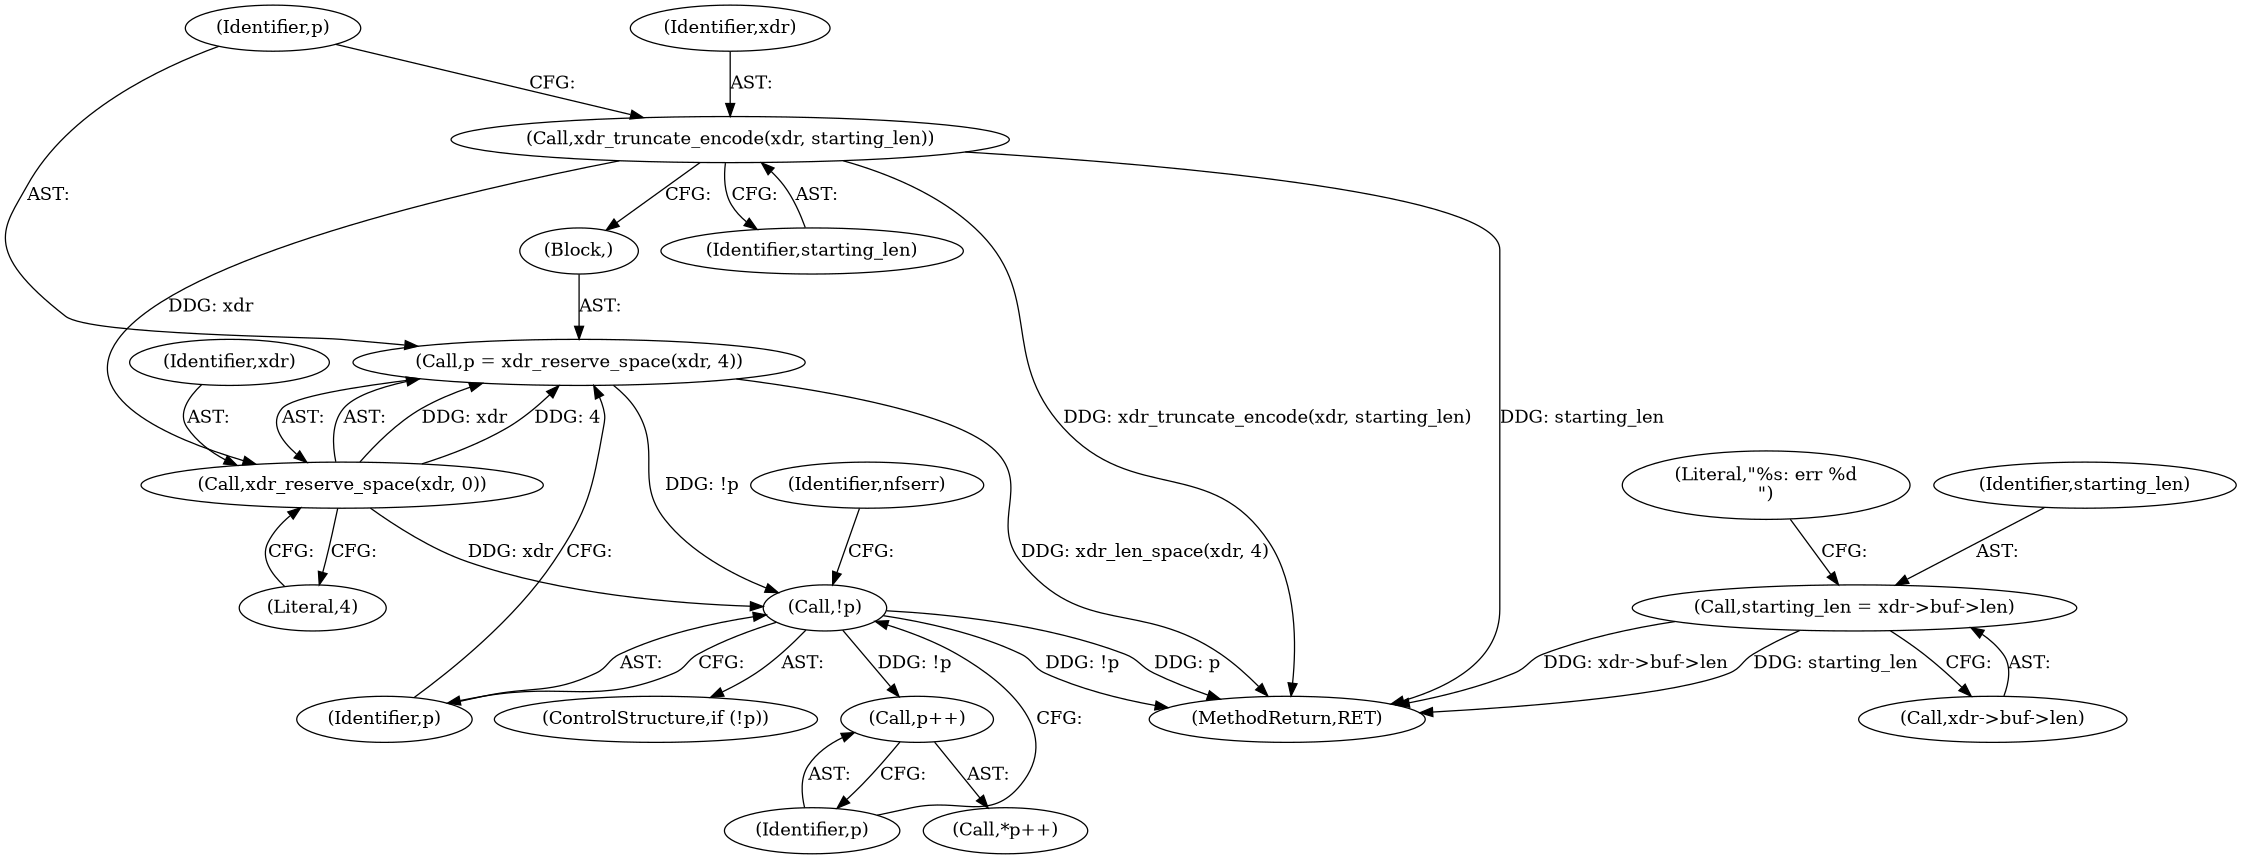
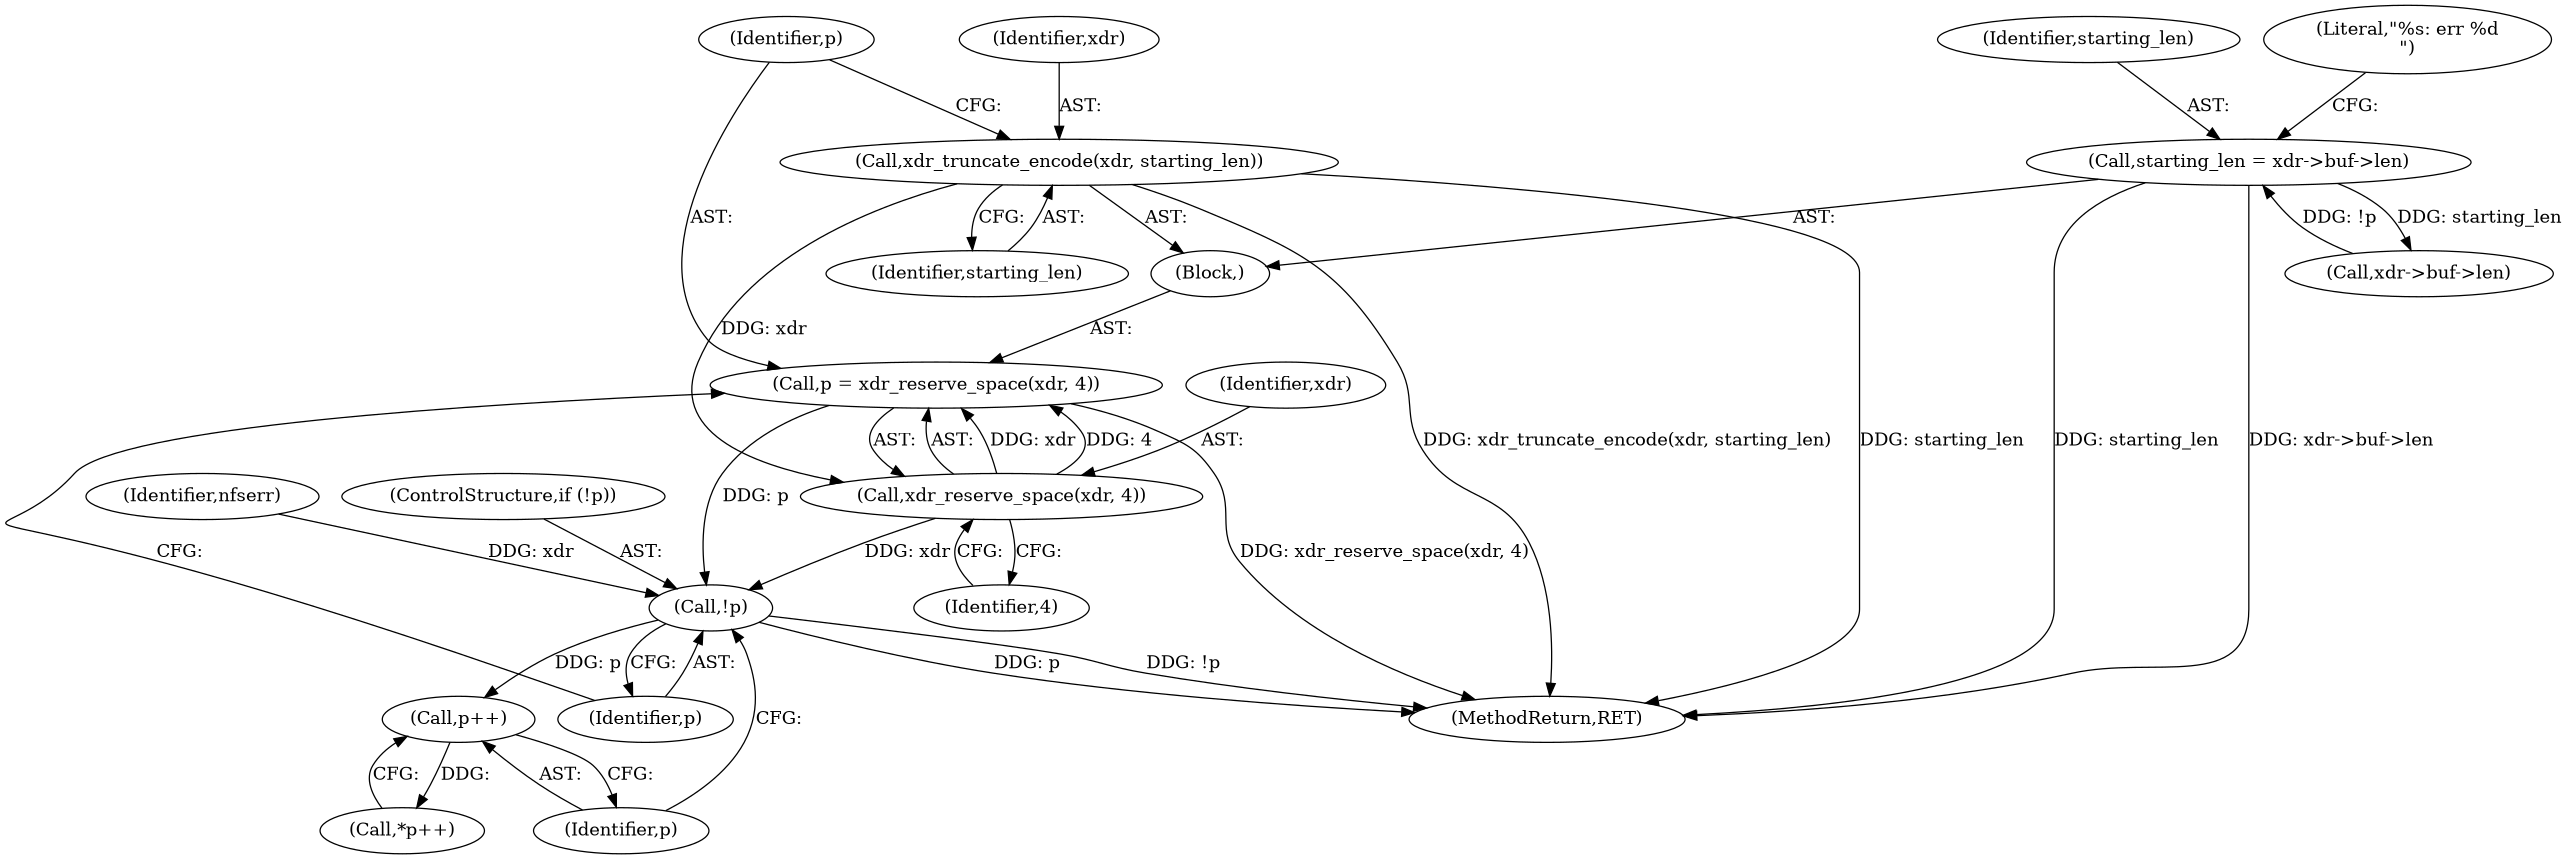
edge "(Call,xdr_truncate_encode(xdr, starting_len))" -> "(Block,)": label "CFG: " -> "AST: "
edge "(Call,starting_len = xdr->buf->len)" -> "(Block,)": added, label "AST:"
node "(Call,xdr_reserve_space(xdr, 0))": label "(Call,xdr_reserve_space(xdr, 0))" -> "(Call,xdr_reserve_space(xdr, 4))"
edge "(Call,p = xdr_reserve_space(xdr, 4))" -> "(Call,!p)": label "DDG: !p" -> "DDG: p"
edge "(Identifier,nfserr)" -> "(Call,!p)": label "CFG: " -> "DDG: xdr"
edge "(Call,p = xdr_reserve_space(xdr, 4))" -> "(MethodReturn,RET)": label "DDG: xdr_len_space(xdr, 4)" -> "DDG: xdr_reserve_space(xdr, 4)"
node "(Literal,4)": label "(Literal,4)" -> "(Identifier,4)"
edge "(Call,!p)" -> "(Call,p++)": label "DDG: !p" -> "DDG: p"
edge "(Call,starting_len = xdr->buf->len)" -> "(Call,xdr->buf->len)": label "CFG: " -> "DDG: starting_len"
edge "(Call,xdr->buf->len)" -> "(Call,starting_len = xdr->buf->len)": label "AST: " -> "DDG: !p"
edge "(Call,!p)" -> "(ControlStructure,if (!p))": reversed
edge "(Call,*p++)" -> "(Call,p++)": added, label "CFG:"
edge "(Call,p++)" -> "(Call,*p++)": label "AST: " -> "DDG: "
